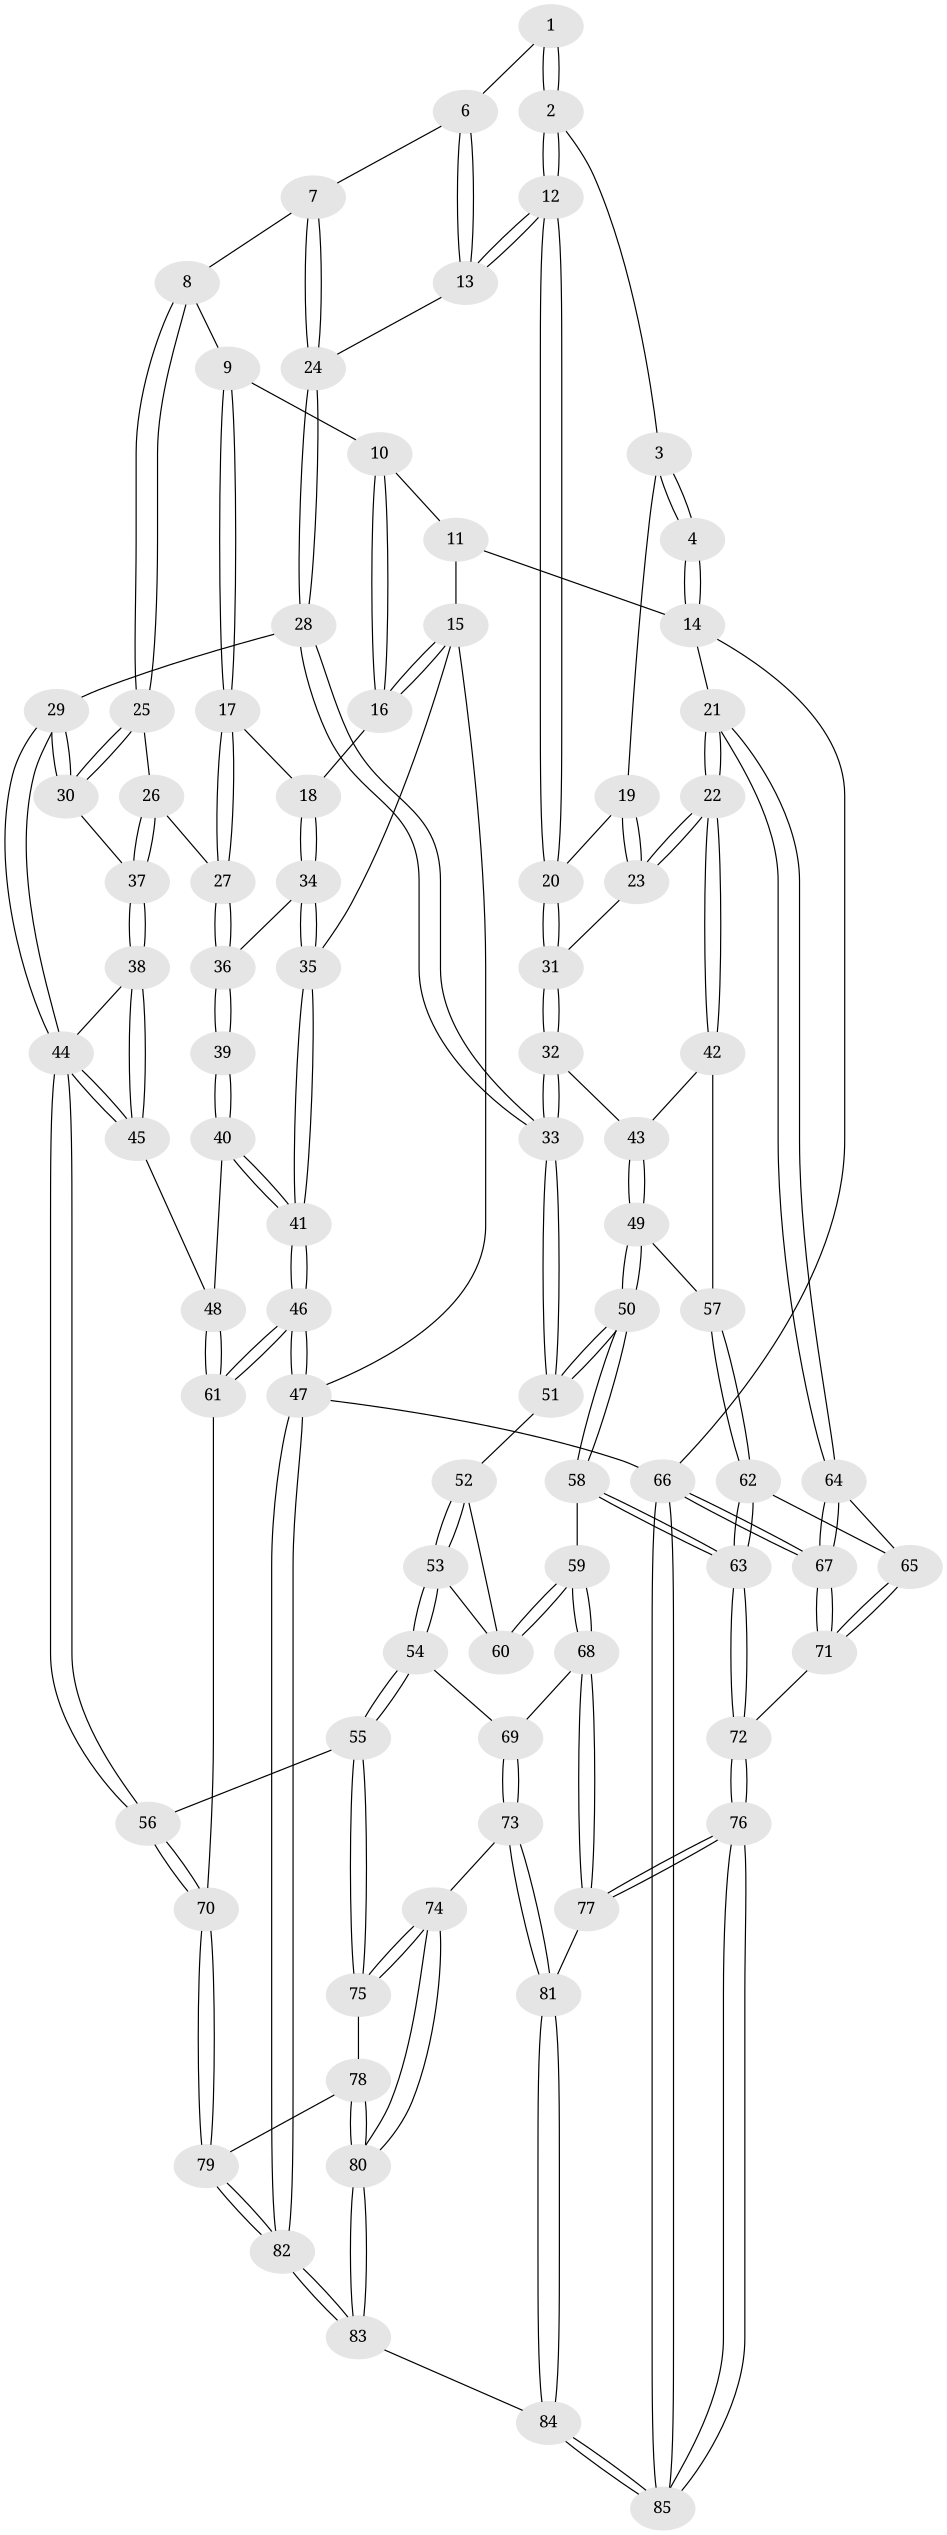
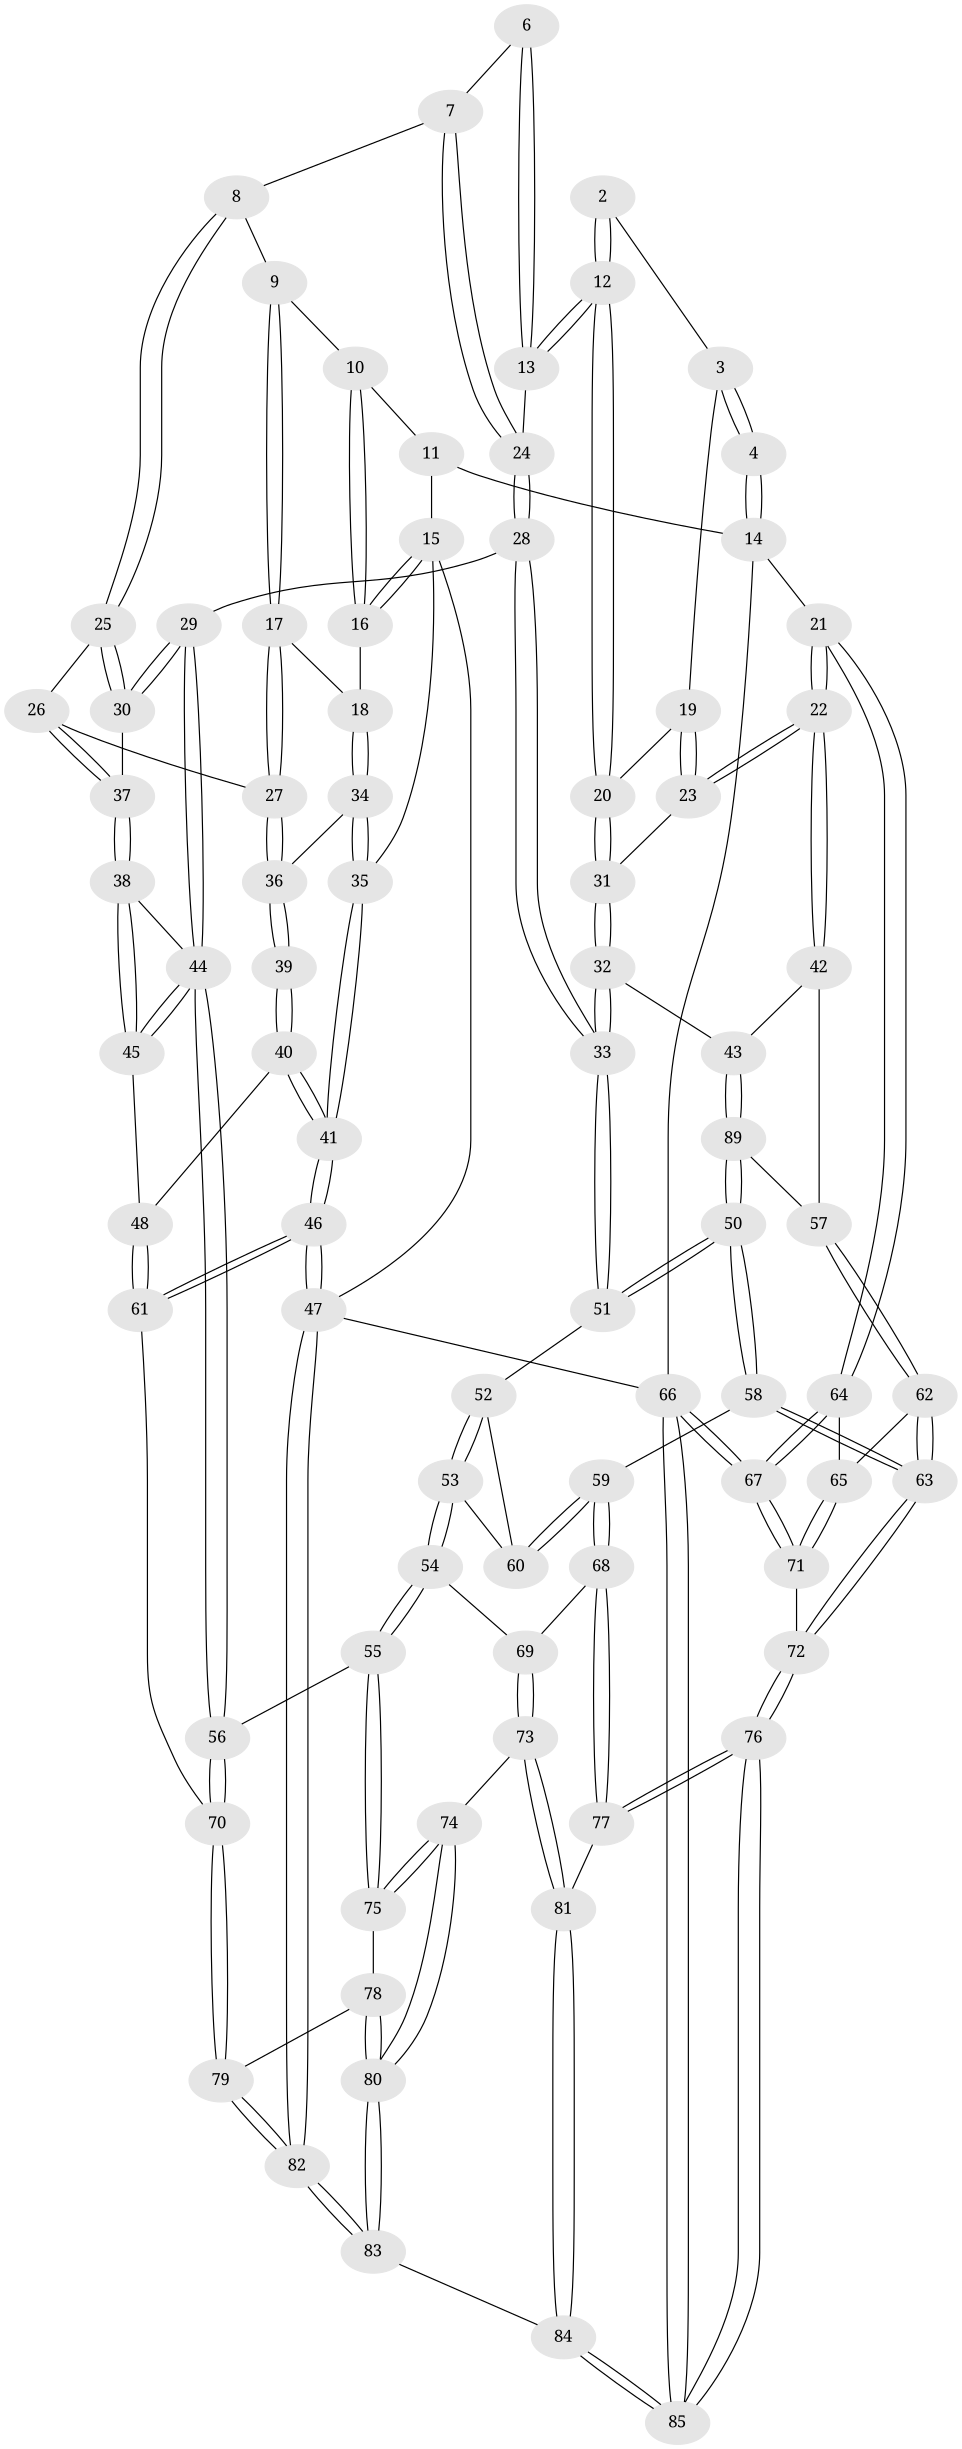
node "1": removed
node "49": label "49" -> "89"
